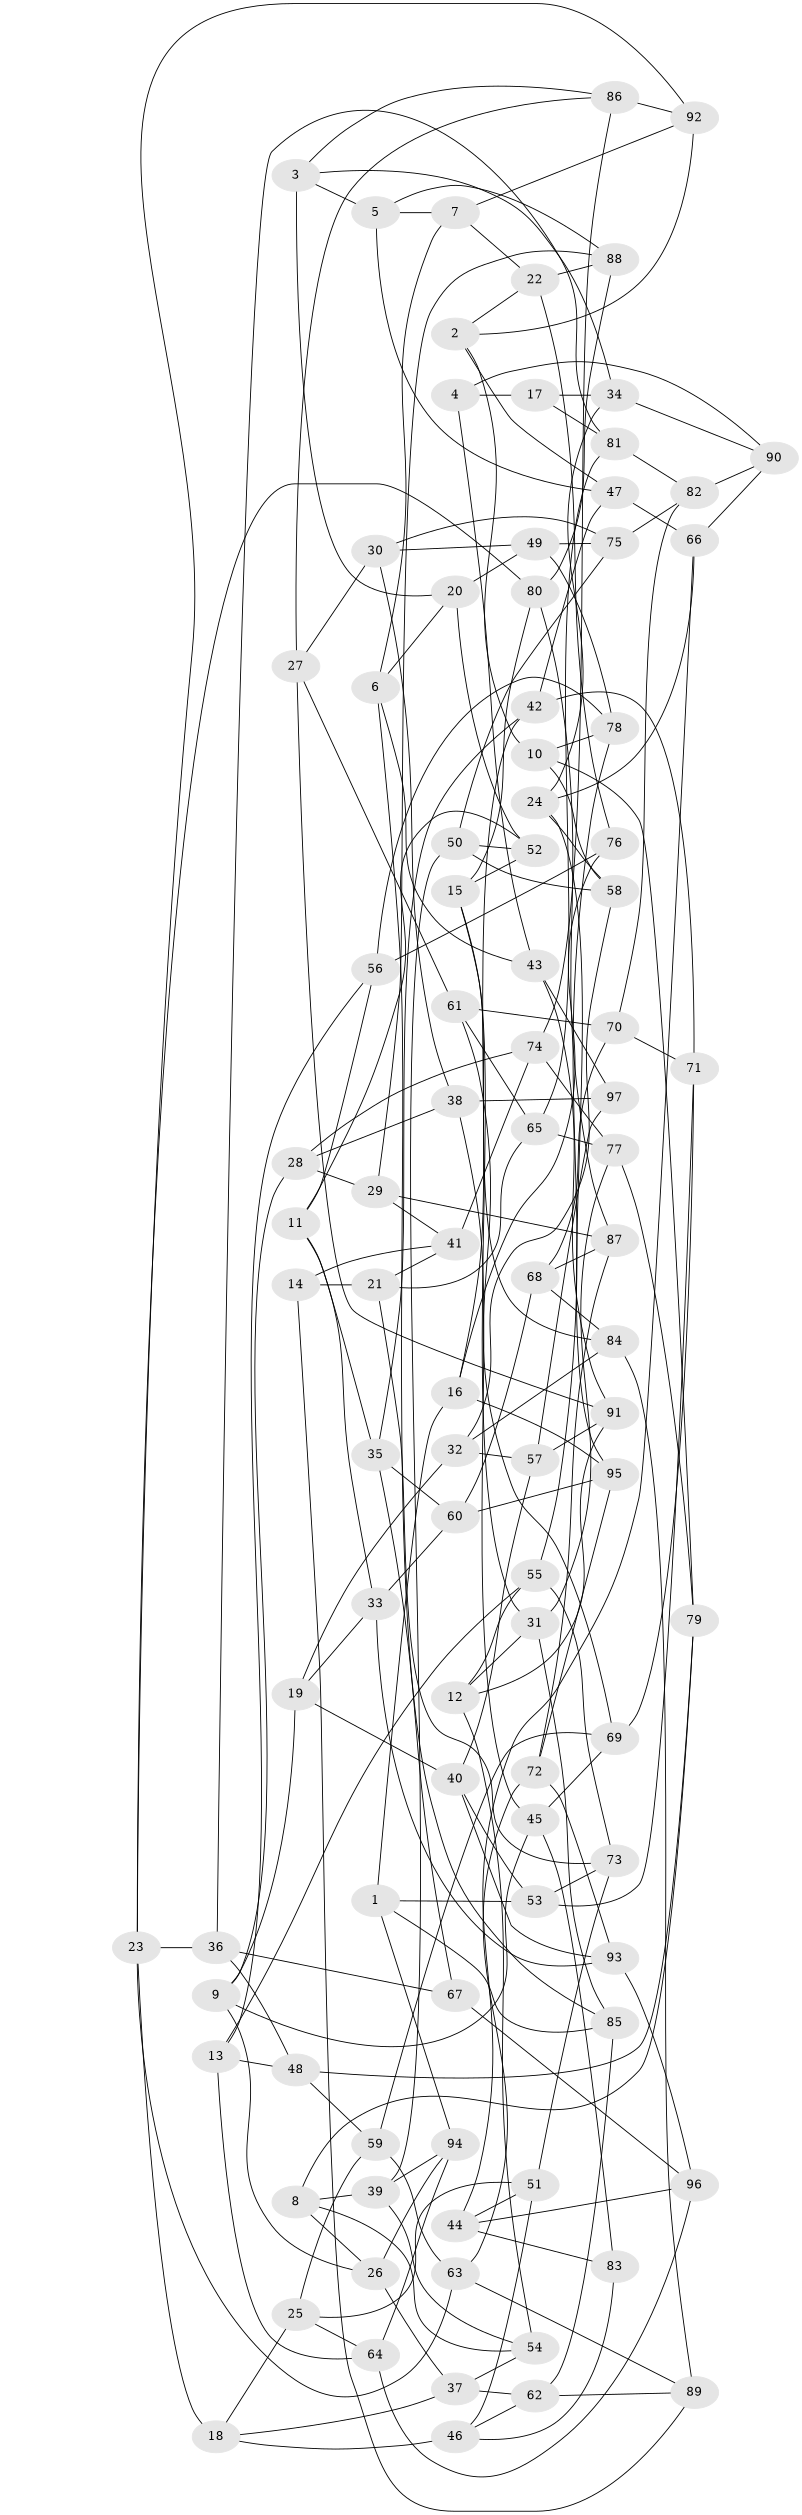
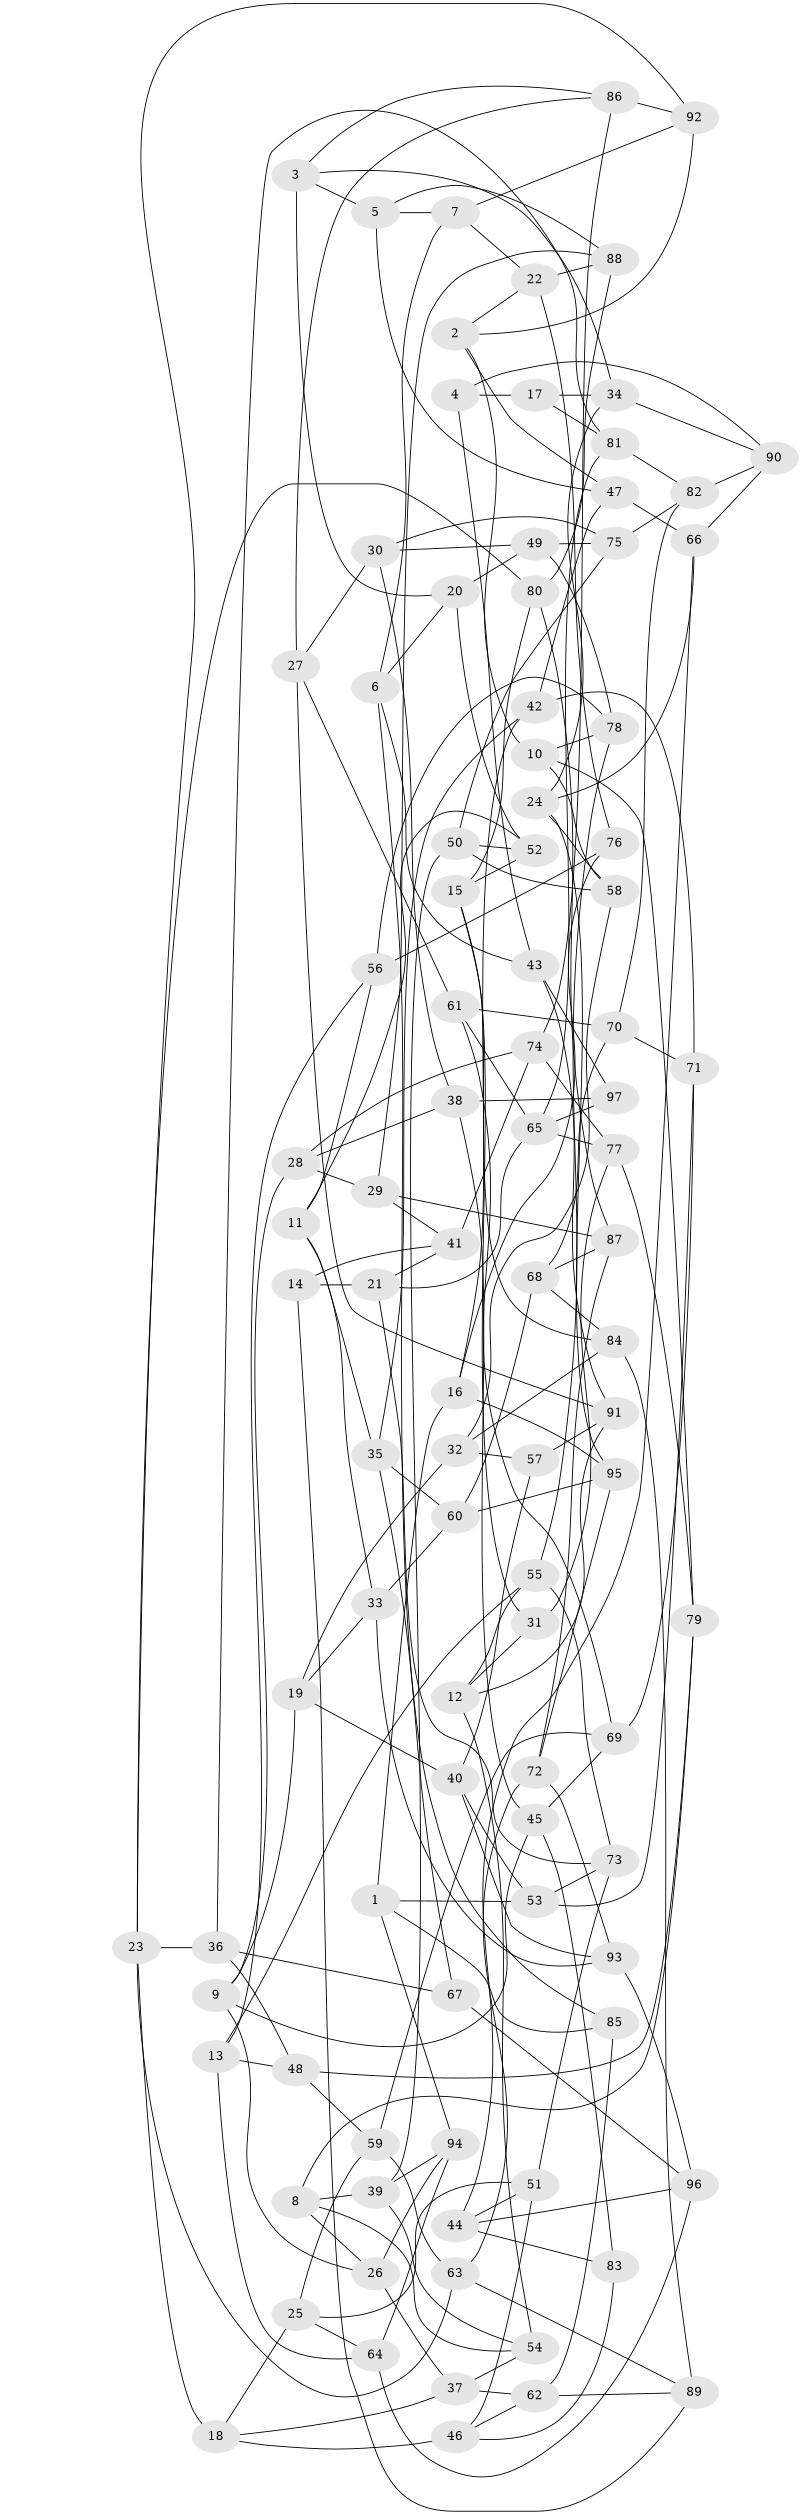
edge "97" -- "57": now "97" -- "65"
edge "31" -- "85": removed
